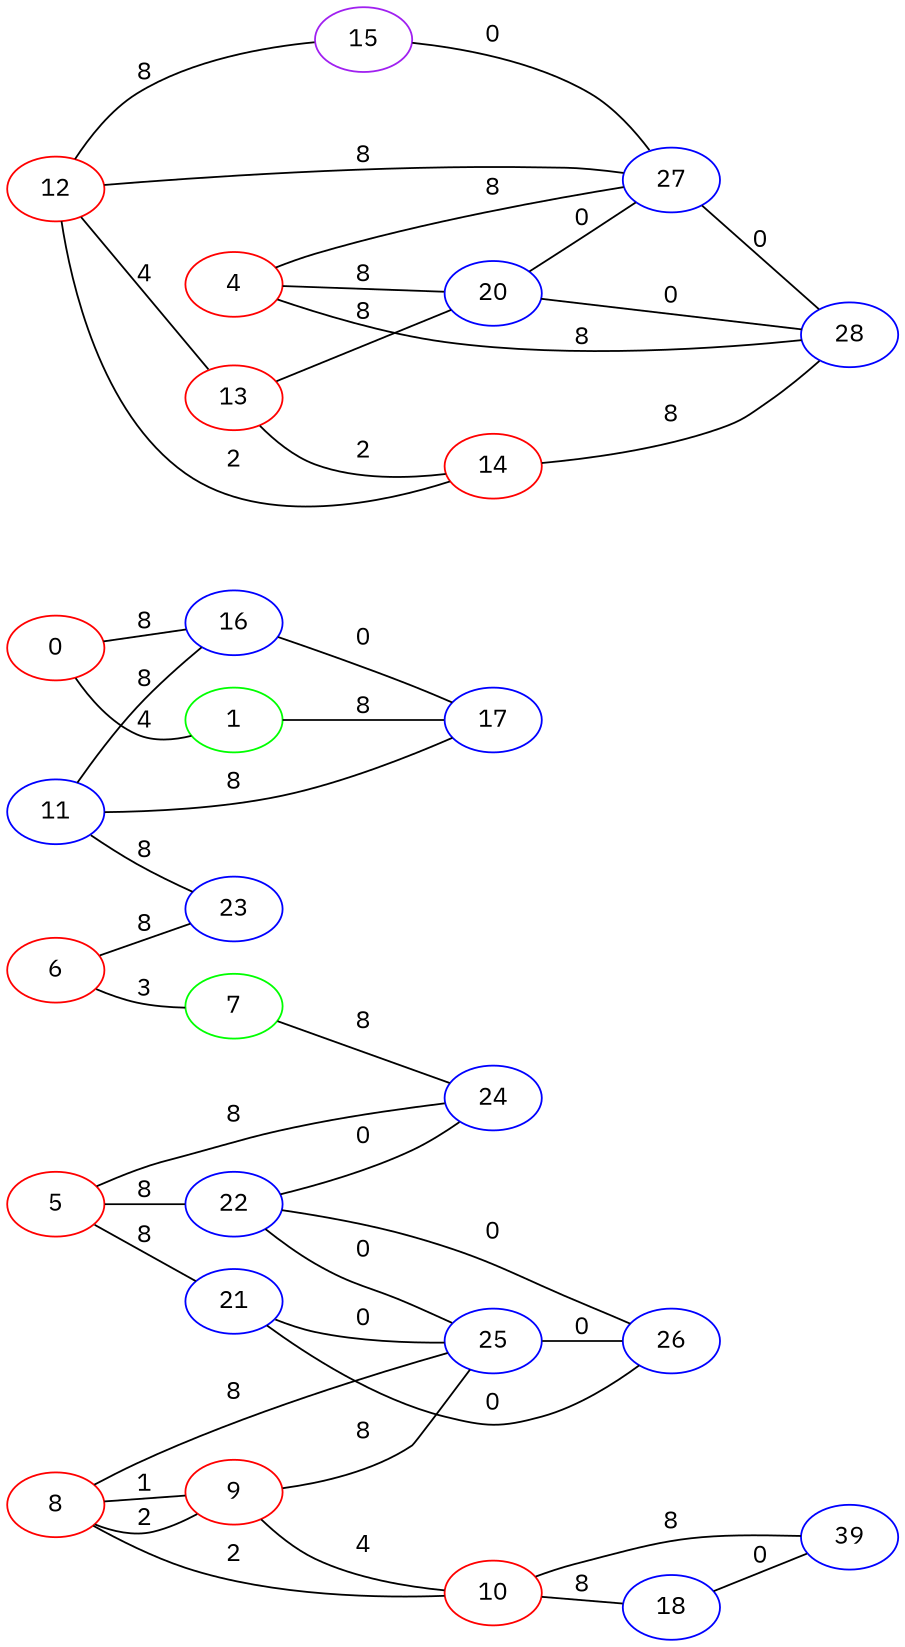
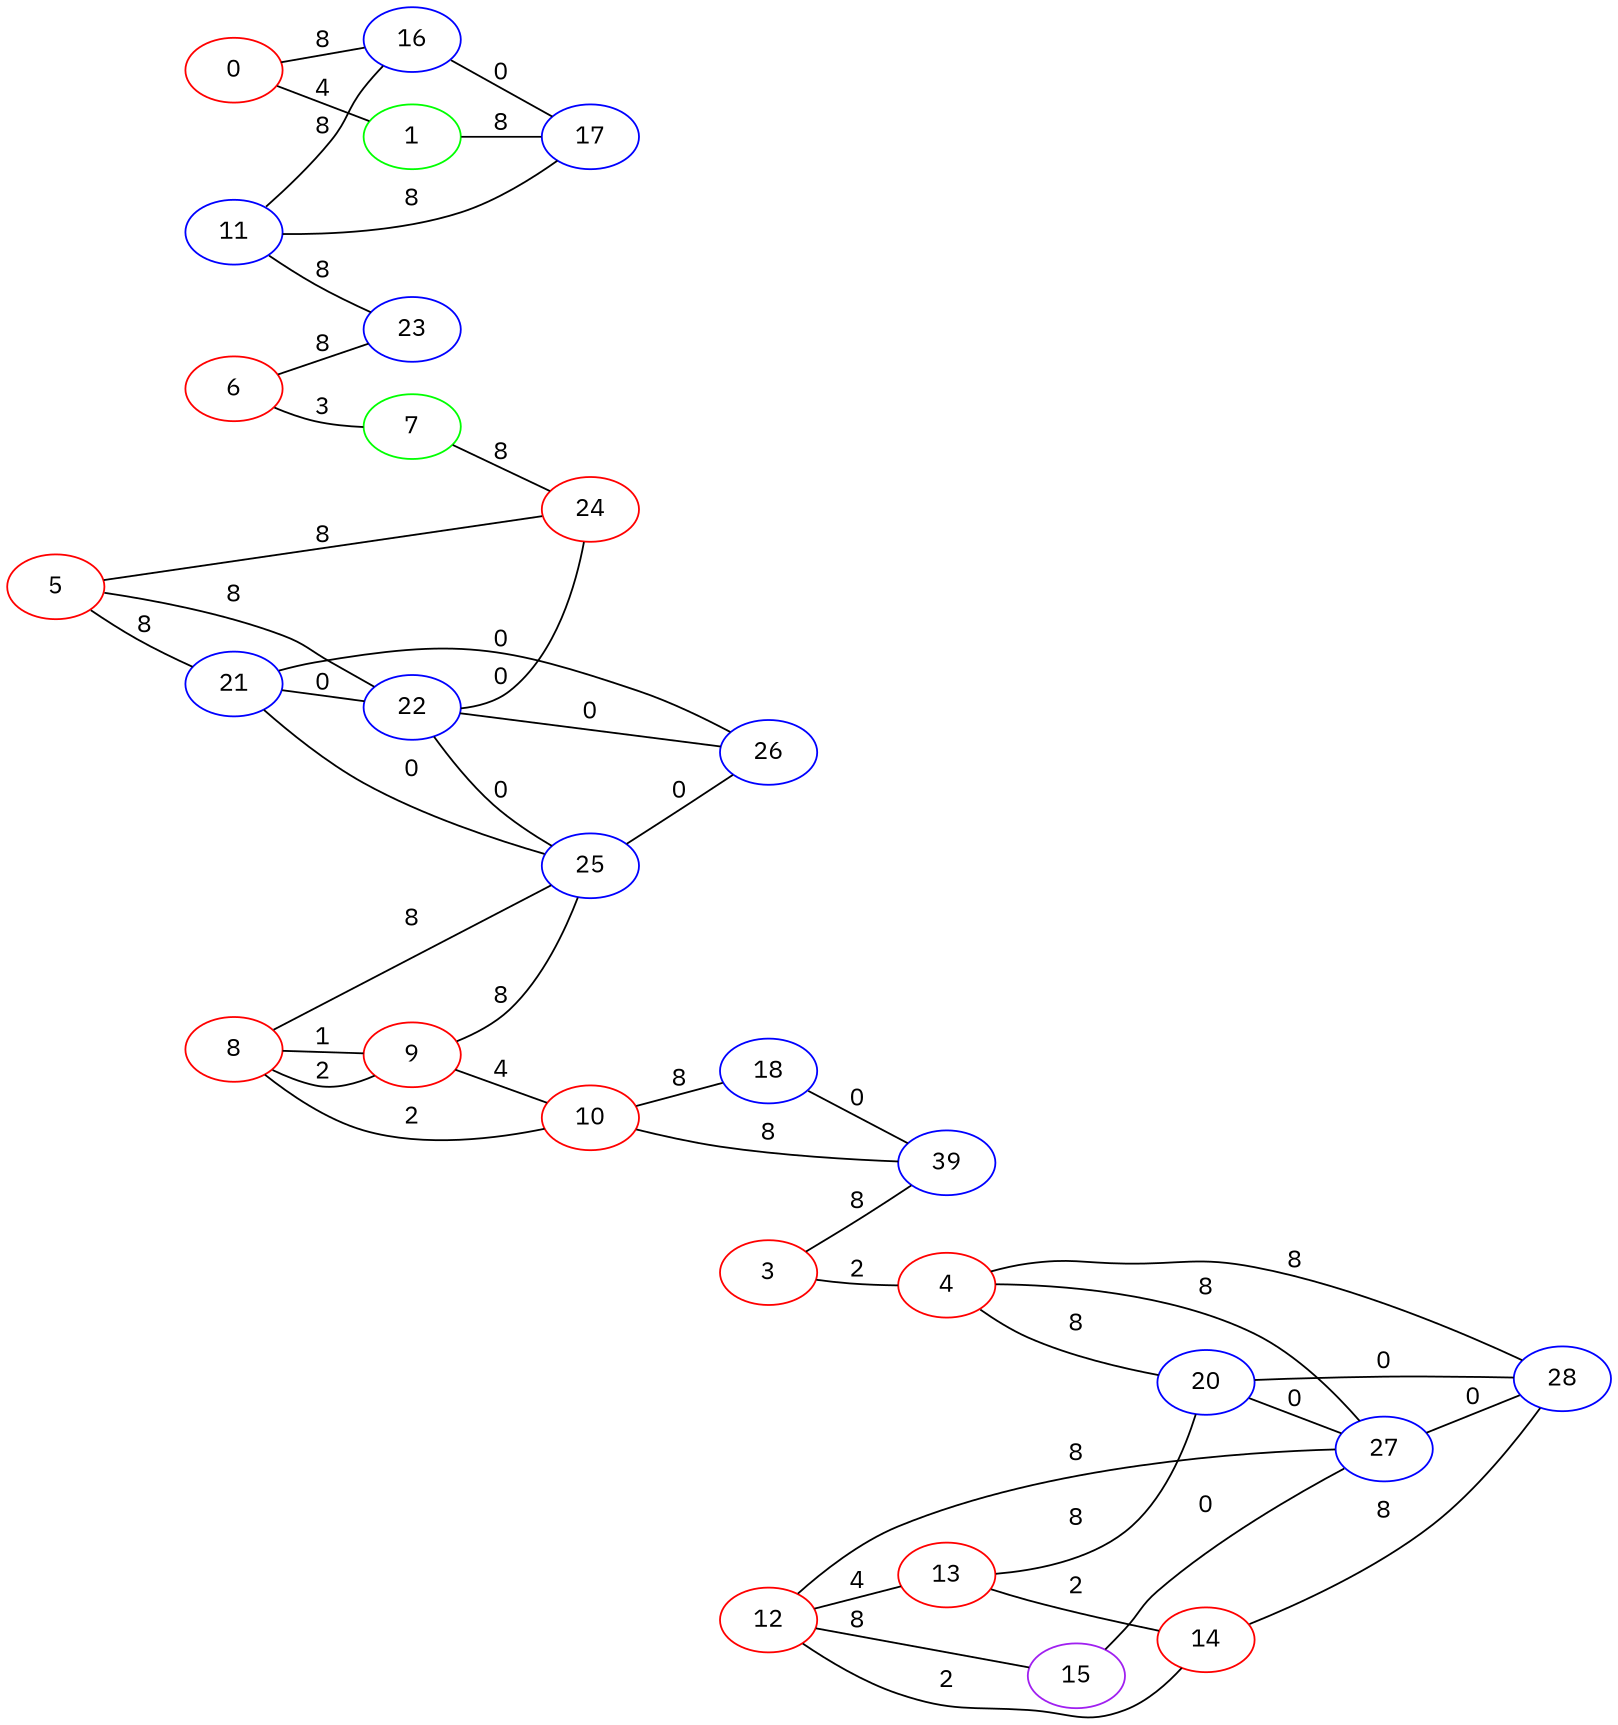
edge "21" -- "22": added, label "0"
node "24": color blue -> red
node "3": added
